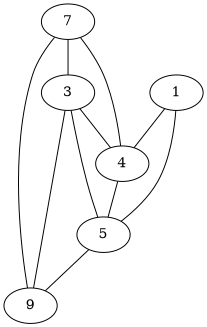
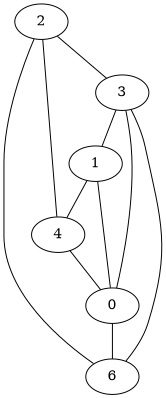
node "7": label "7" -> "2"
edge "3" -- "4": now "3" -- "1"
node "5": label "5" -> "0"
node "9": label "9" -> "6"
